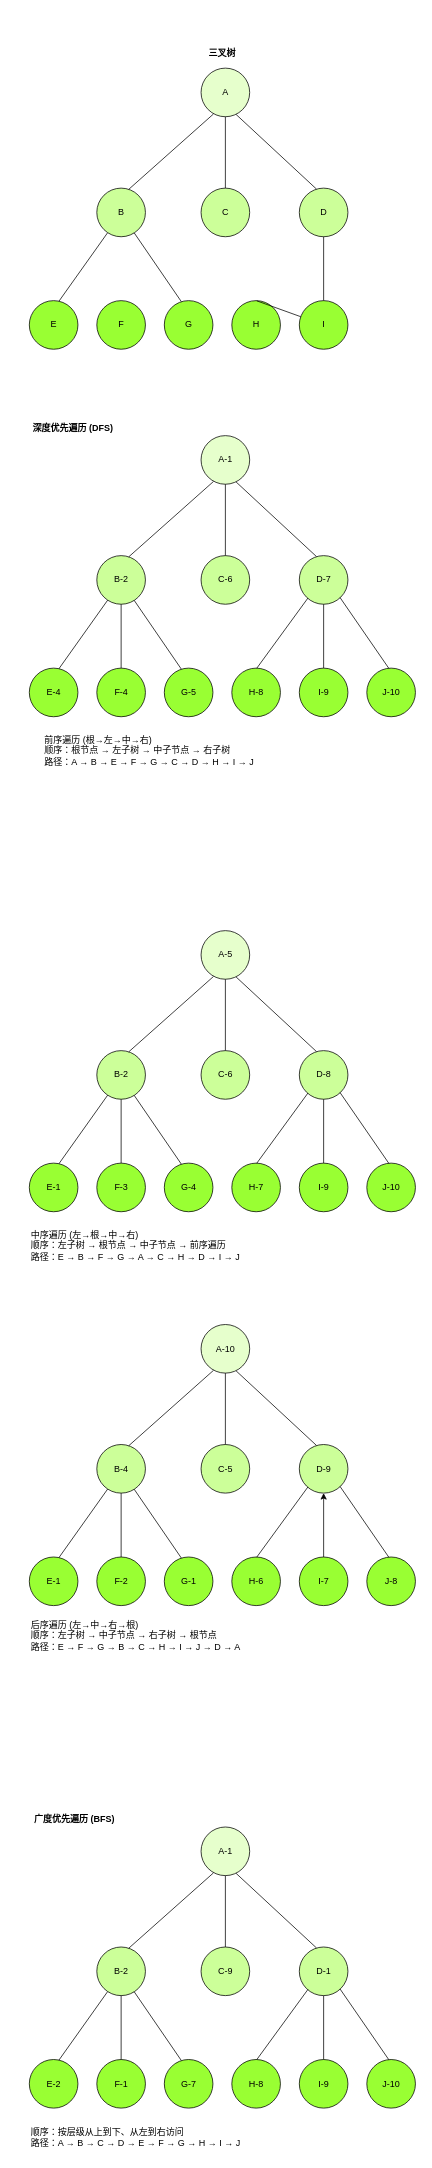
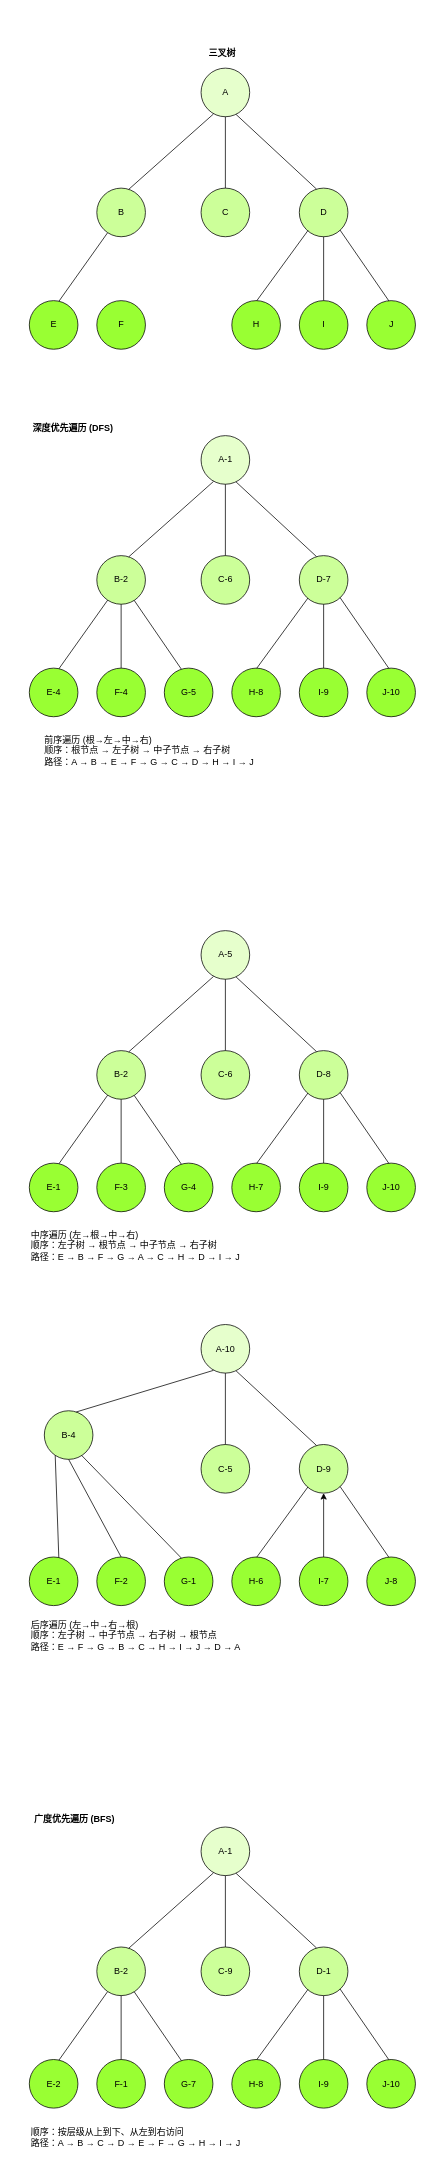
edge "D" -- "J": added
edge "B" -- "G": removed
edge "H" -- "I": now "H" -- "D"
node "G": removed
node "J": added
node "中序遍历 (左→根→中→右) 顺序：左子树 → 根节点 → 中子节点 → 前序遍历 路径：E → B → F → G → A → C → H → D → I → J": label "中序遍历 (左→根→中→右) 顺序：左子树 → 根节点 → 中子节点 → 前序遍历 路径：E → B → F → G → A → C → H → D → I → J" -> "中序遍历 (左→根→中→右) 顺序：左子树 → 根节点 → 中子节点 → 右子树 路径：E → B → F → G → A → C → H → D → I → J"
node "B-4": moved (121, 1469) -> (69, 1435)
